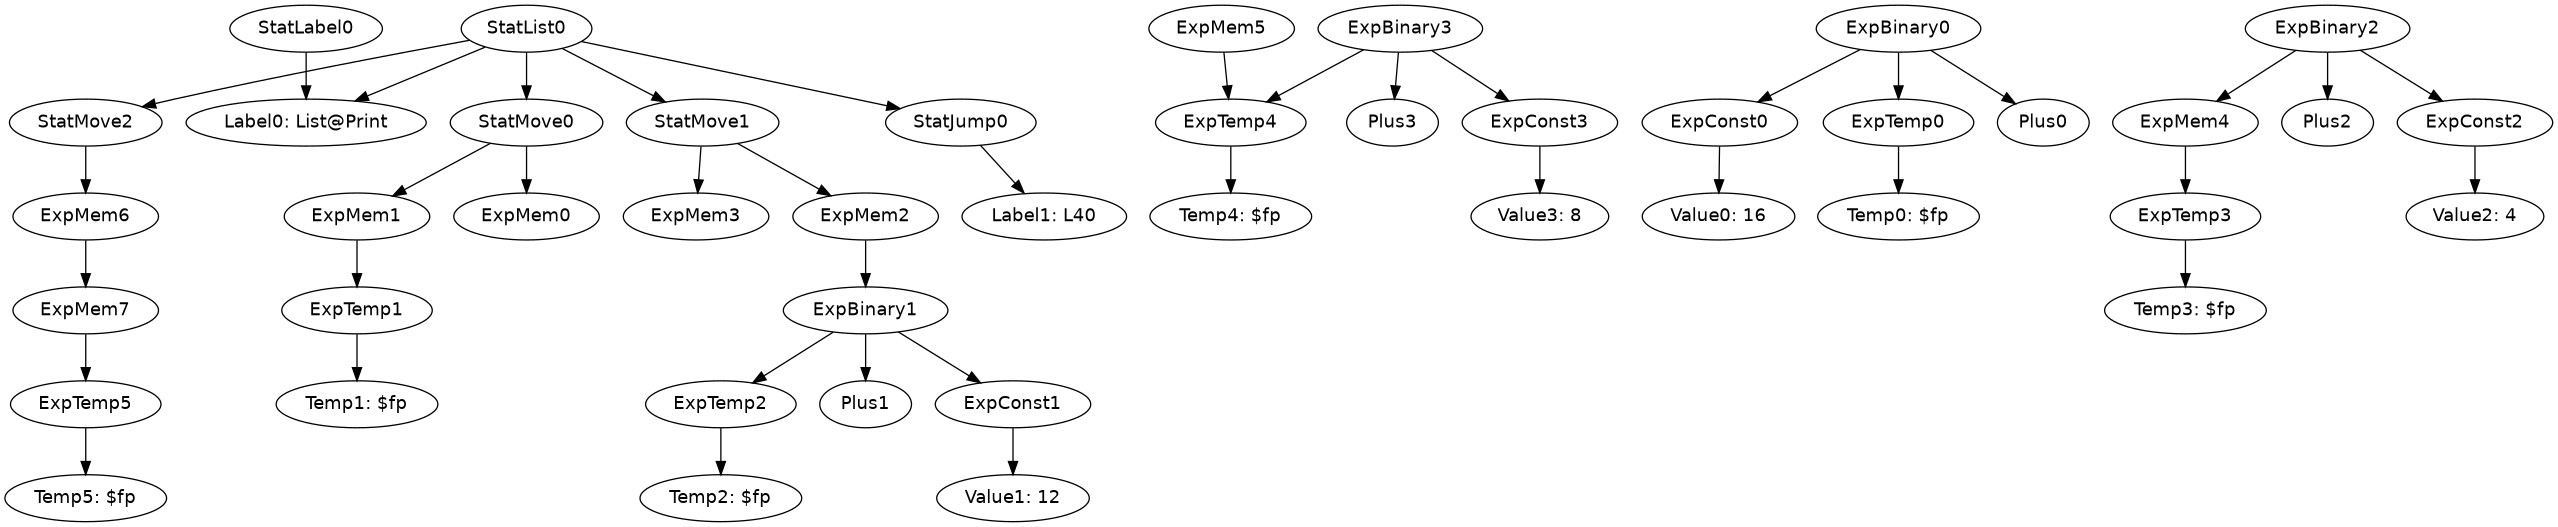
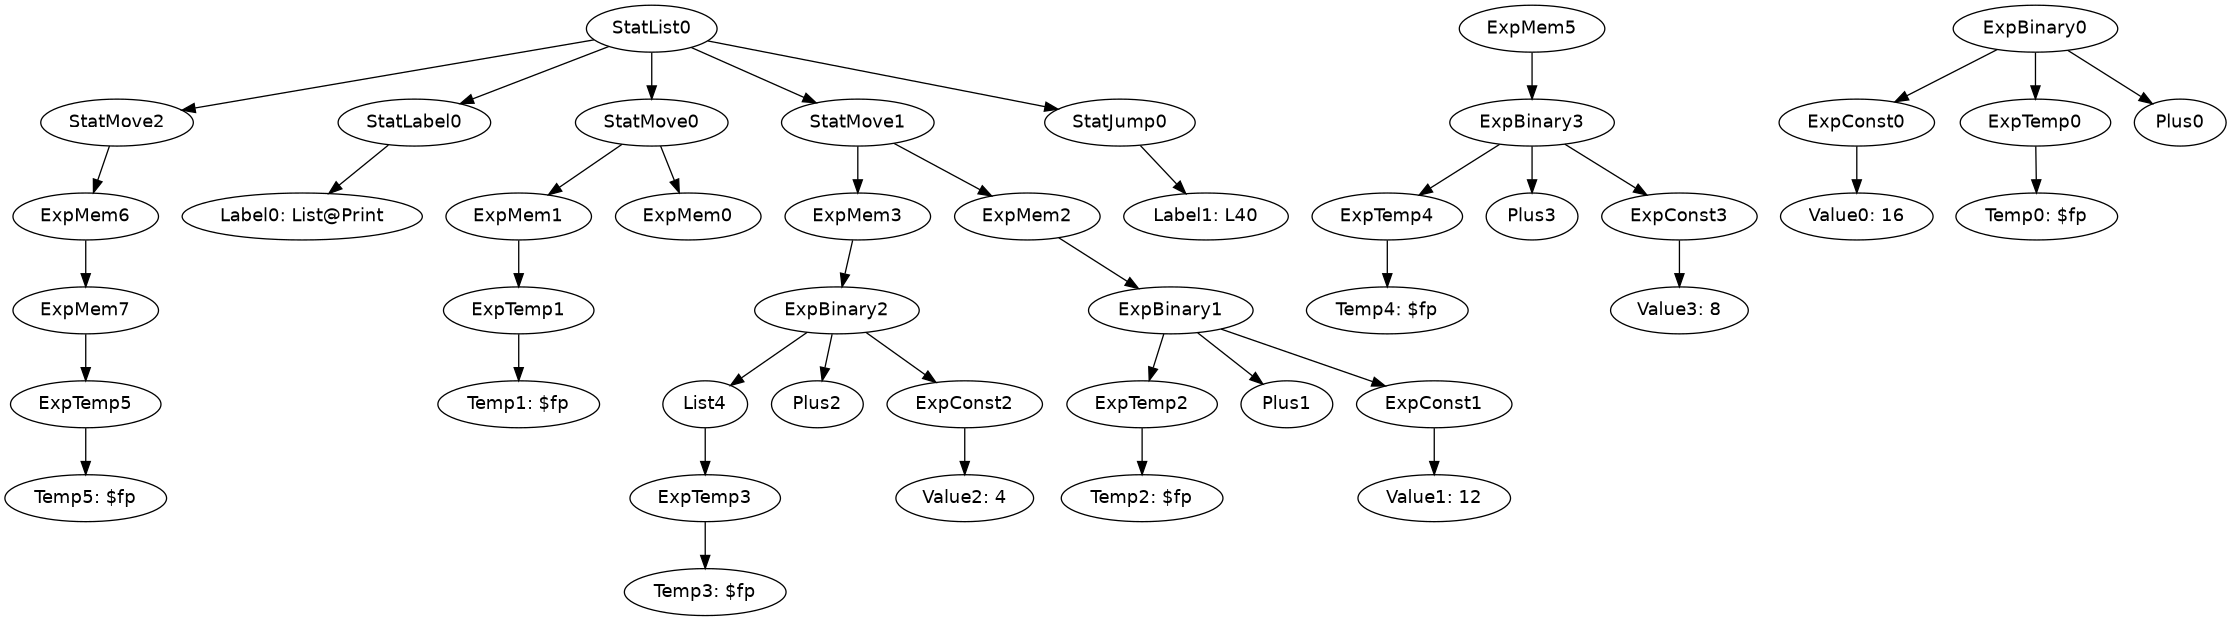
edge "ExpMem5" -> "ExpTemp4": now "ExpMem5" -> "ExpBinary3"
edge "StatList0" -> "Label0: List@Print": now "StatList0" -> "StatLabel0"
node "ExpMem4": label "ExpMem4" -> "List4"
edge "ExpMem3" -> "ExpBinary2": added
